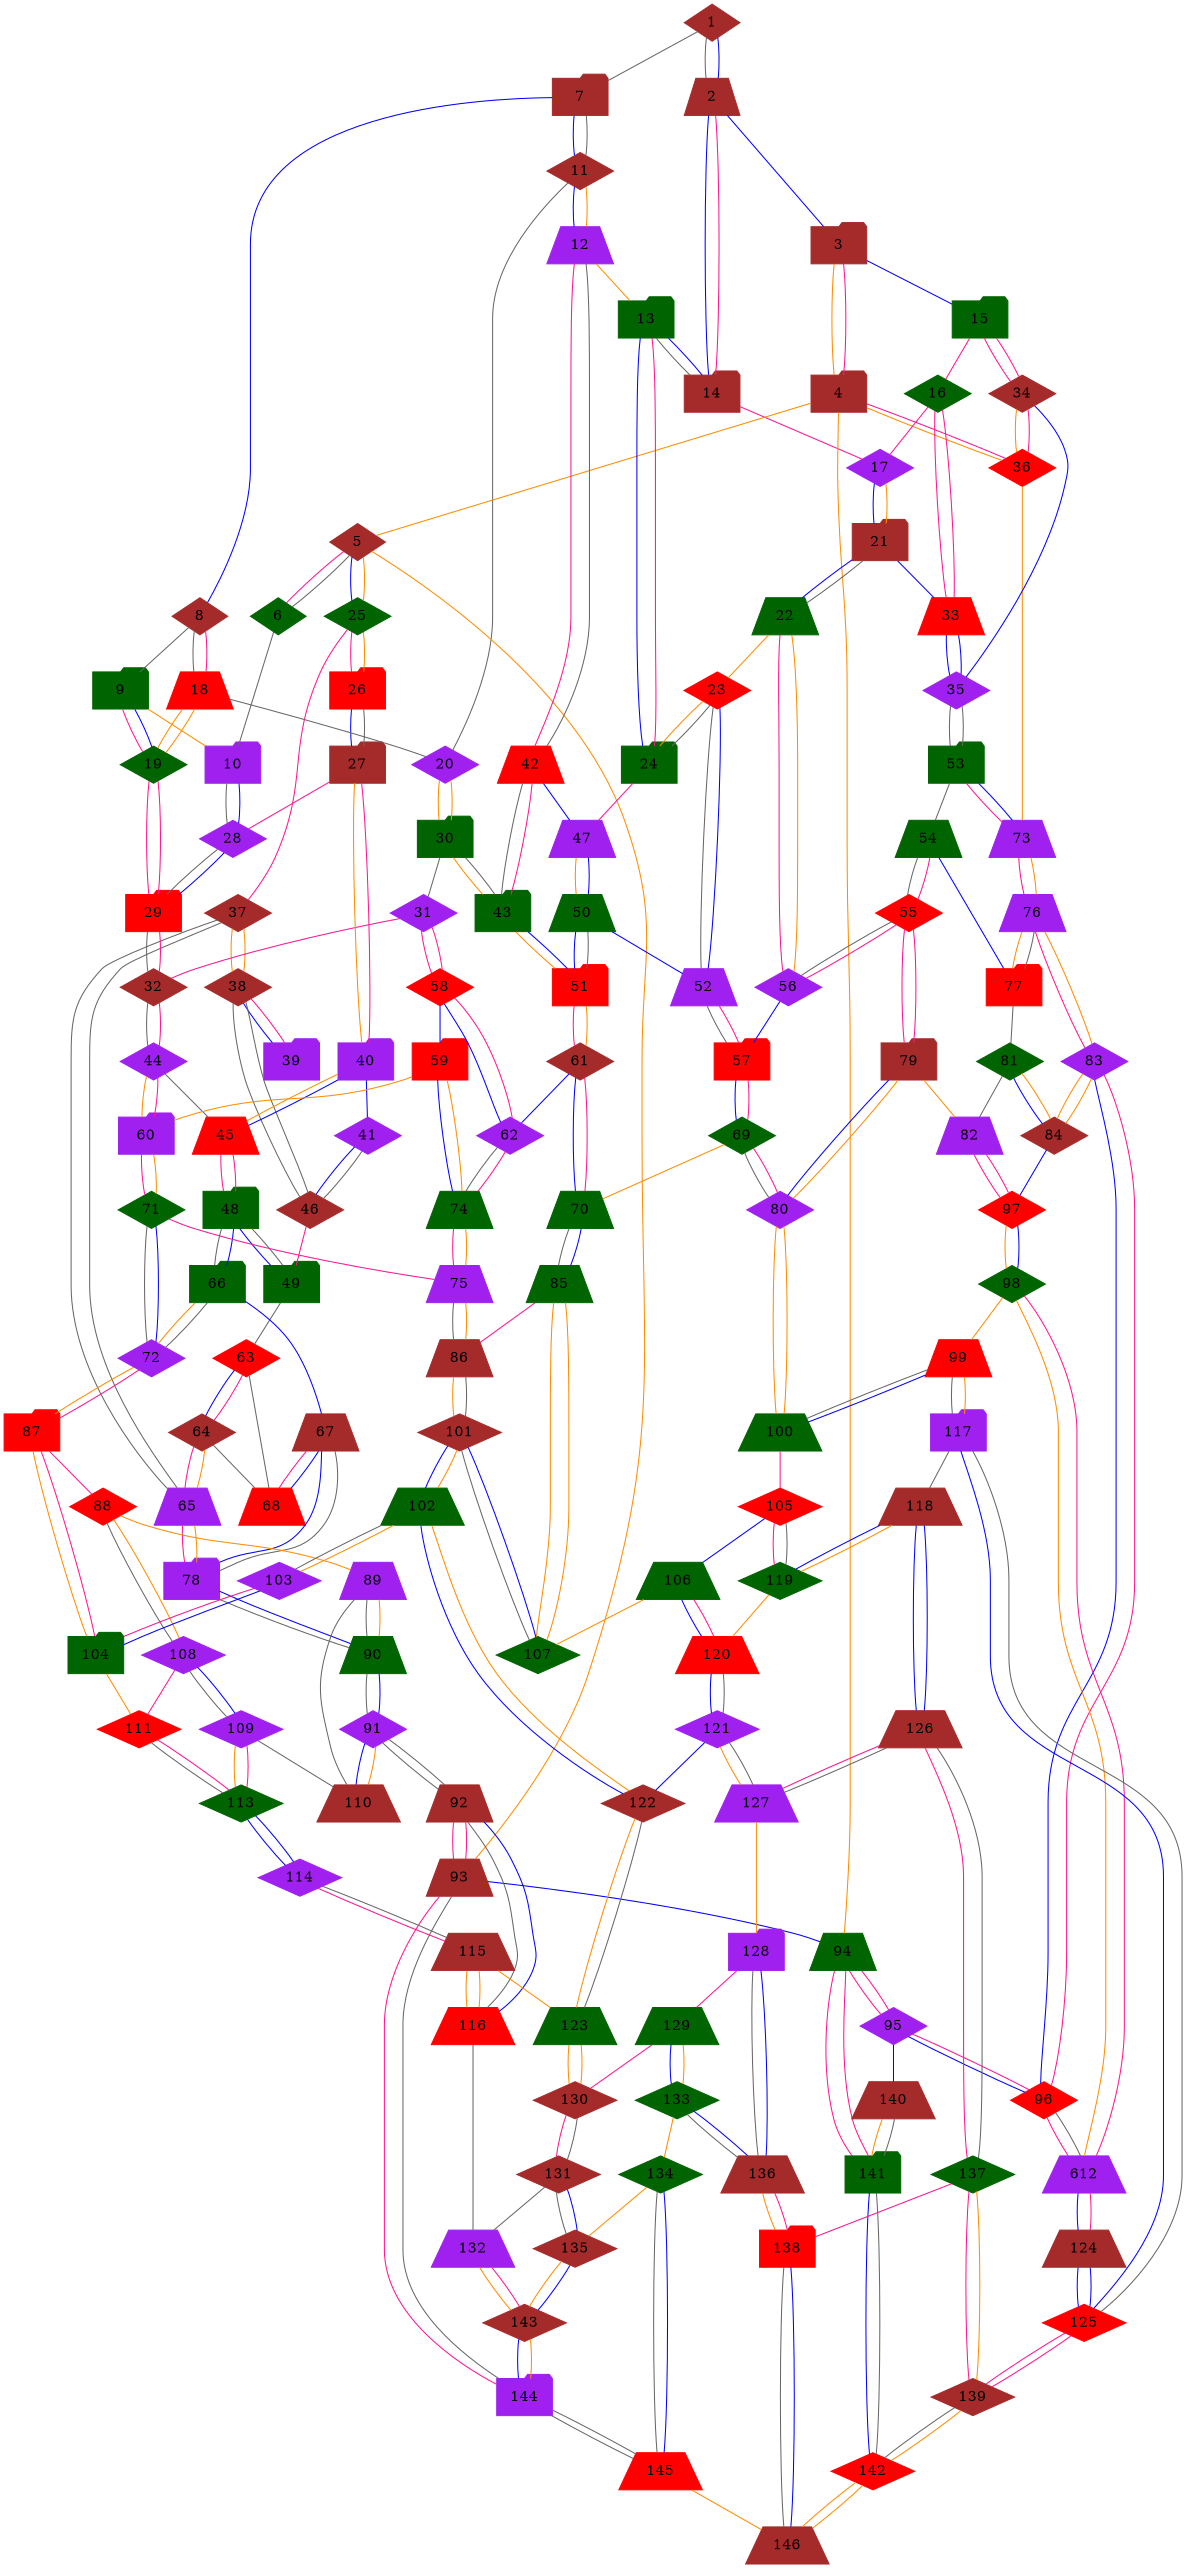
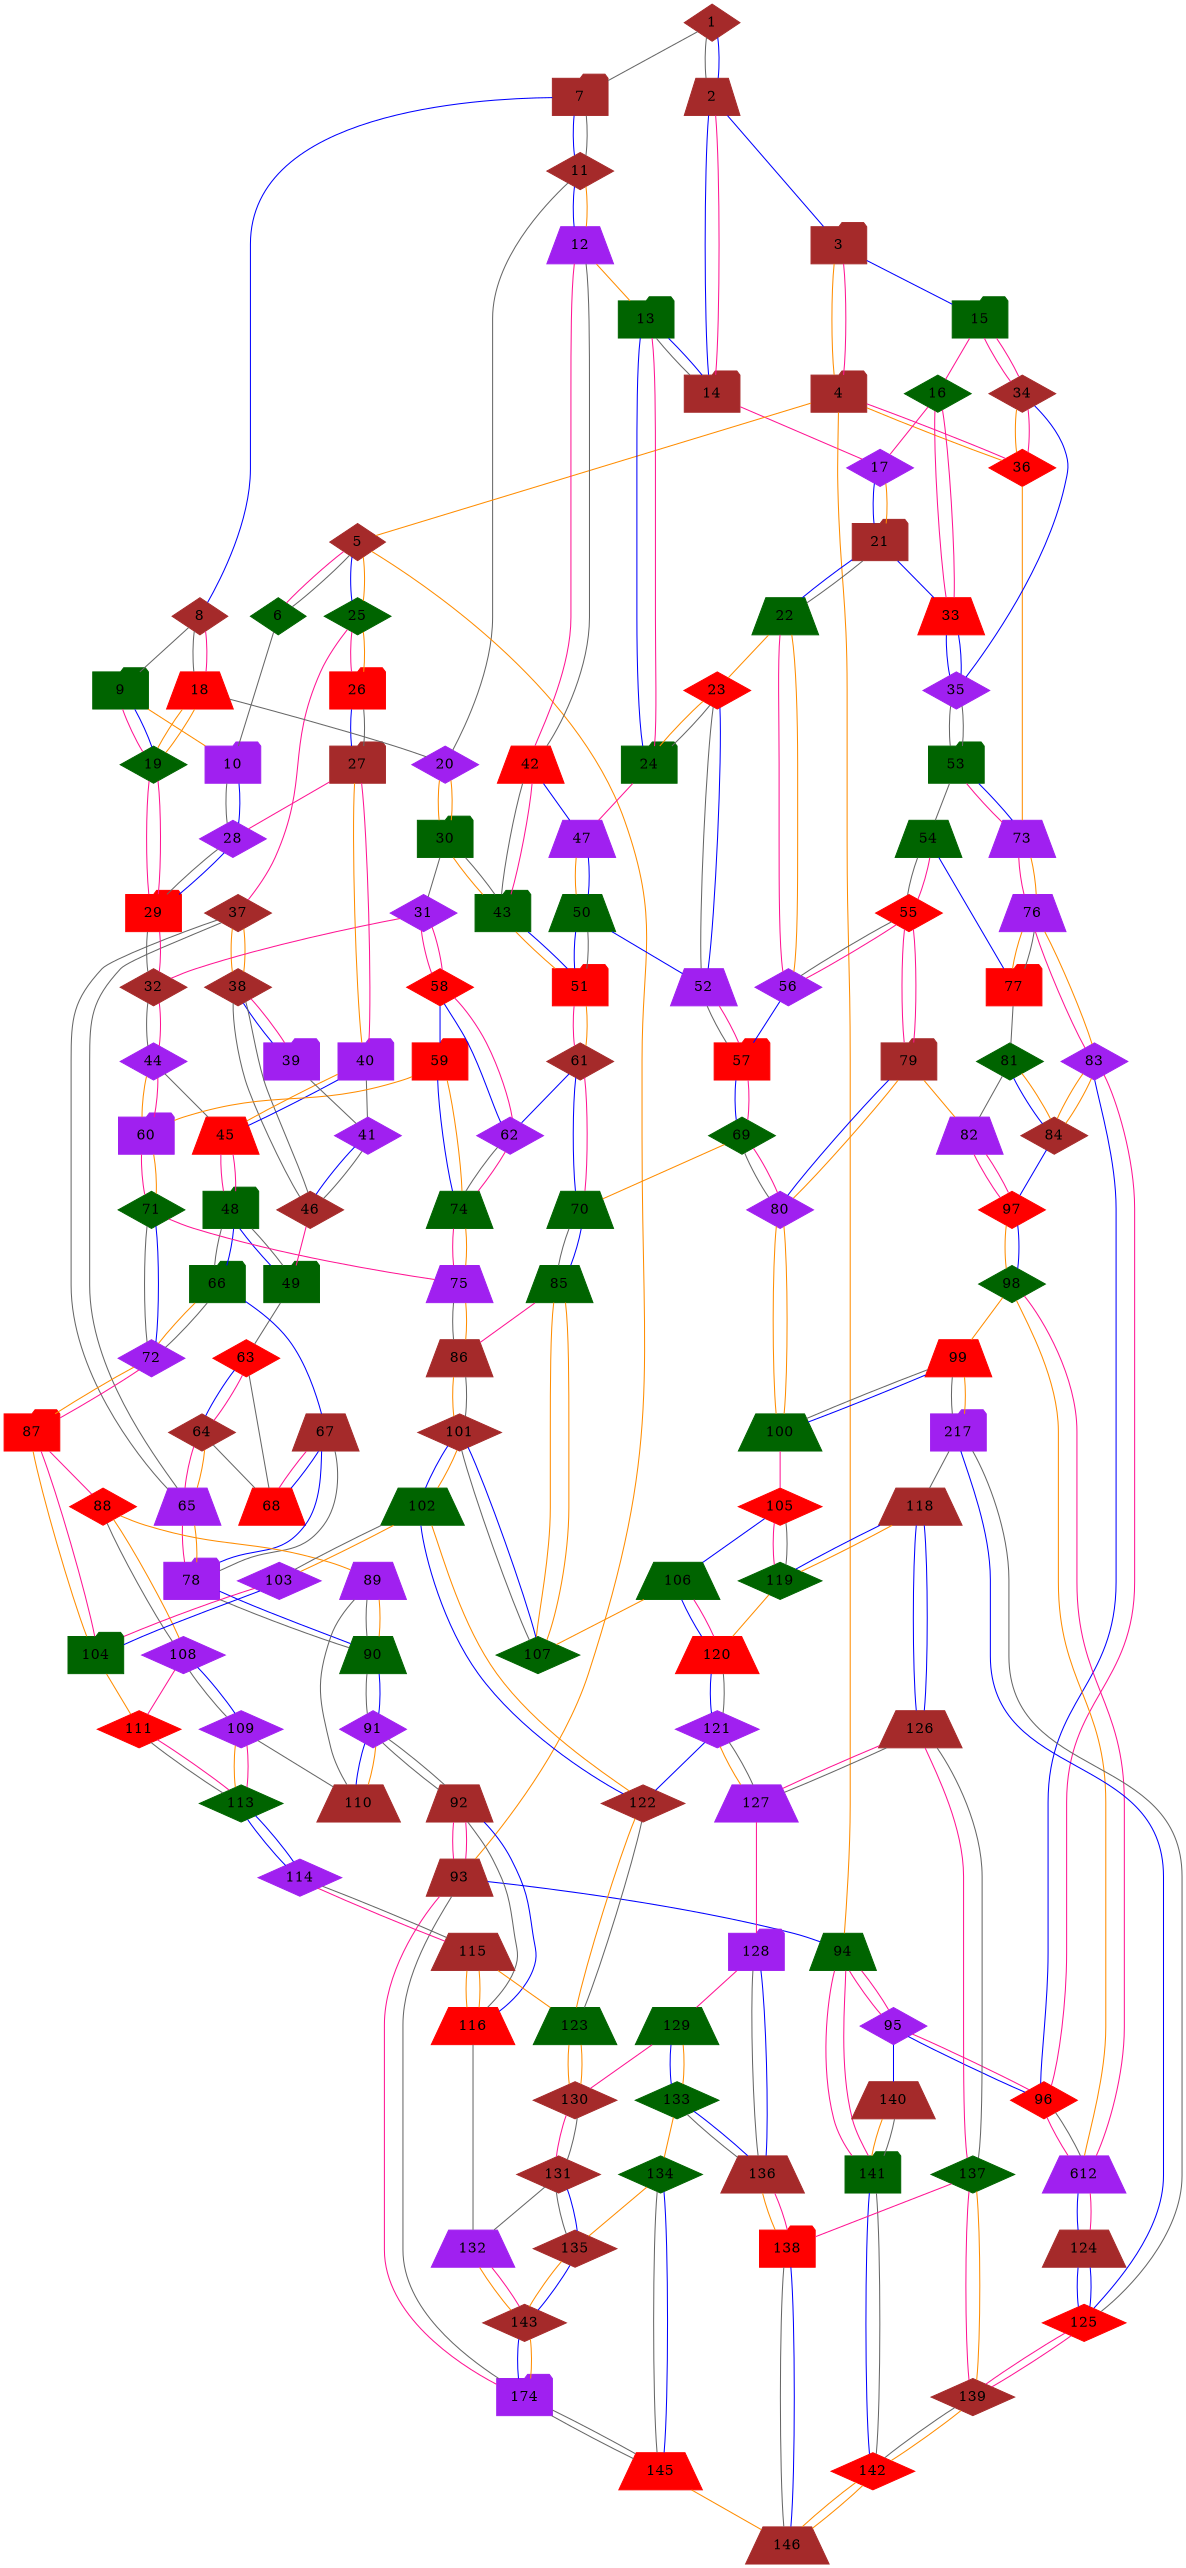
edge "40" -- "41": color blue -> gray40
edge "39" -- "41": added
node "117": label "117" -> "217"
edge "127" -- "128": color darkorange -> deeppink
node "144": label "144" -> "174"
